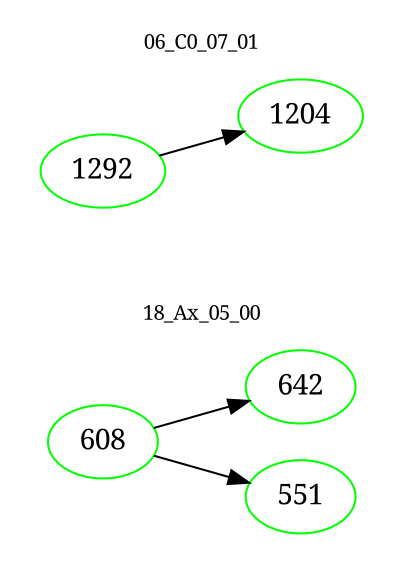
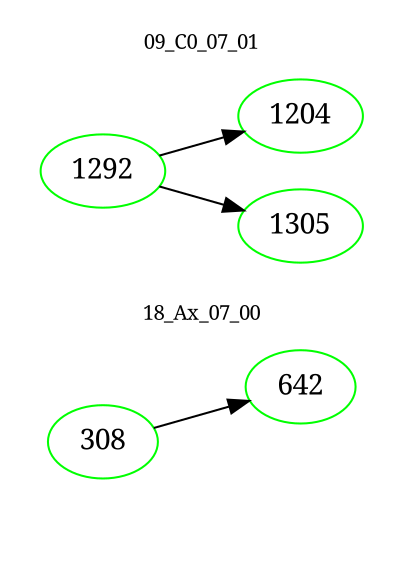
cluster "06_C0_07_01": label "06_C0_07_01" -> "09_C0_07_01"
node "1305": added
cluster "18_Ax_05_00": label "18_Ax_05_00" -> "18_Ax_07_00"
node "608": label "608" -> "308"
node "551": removed
